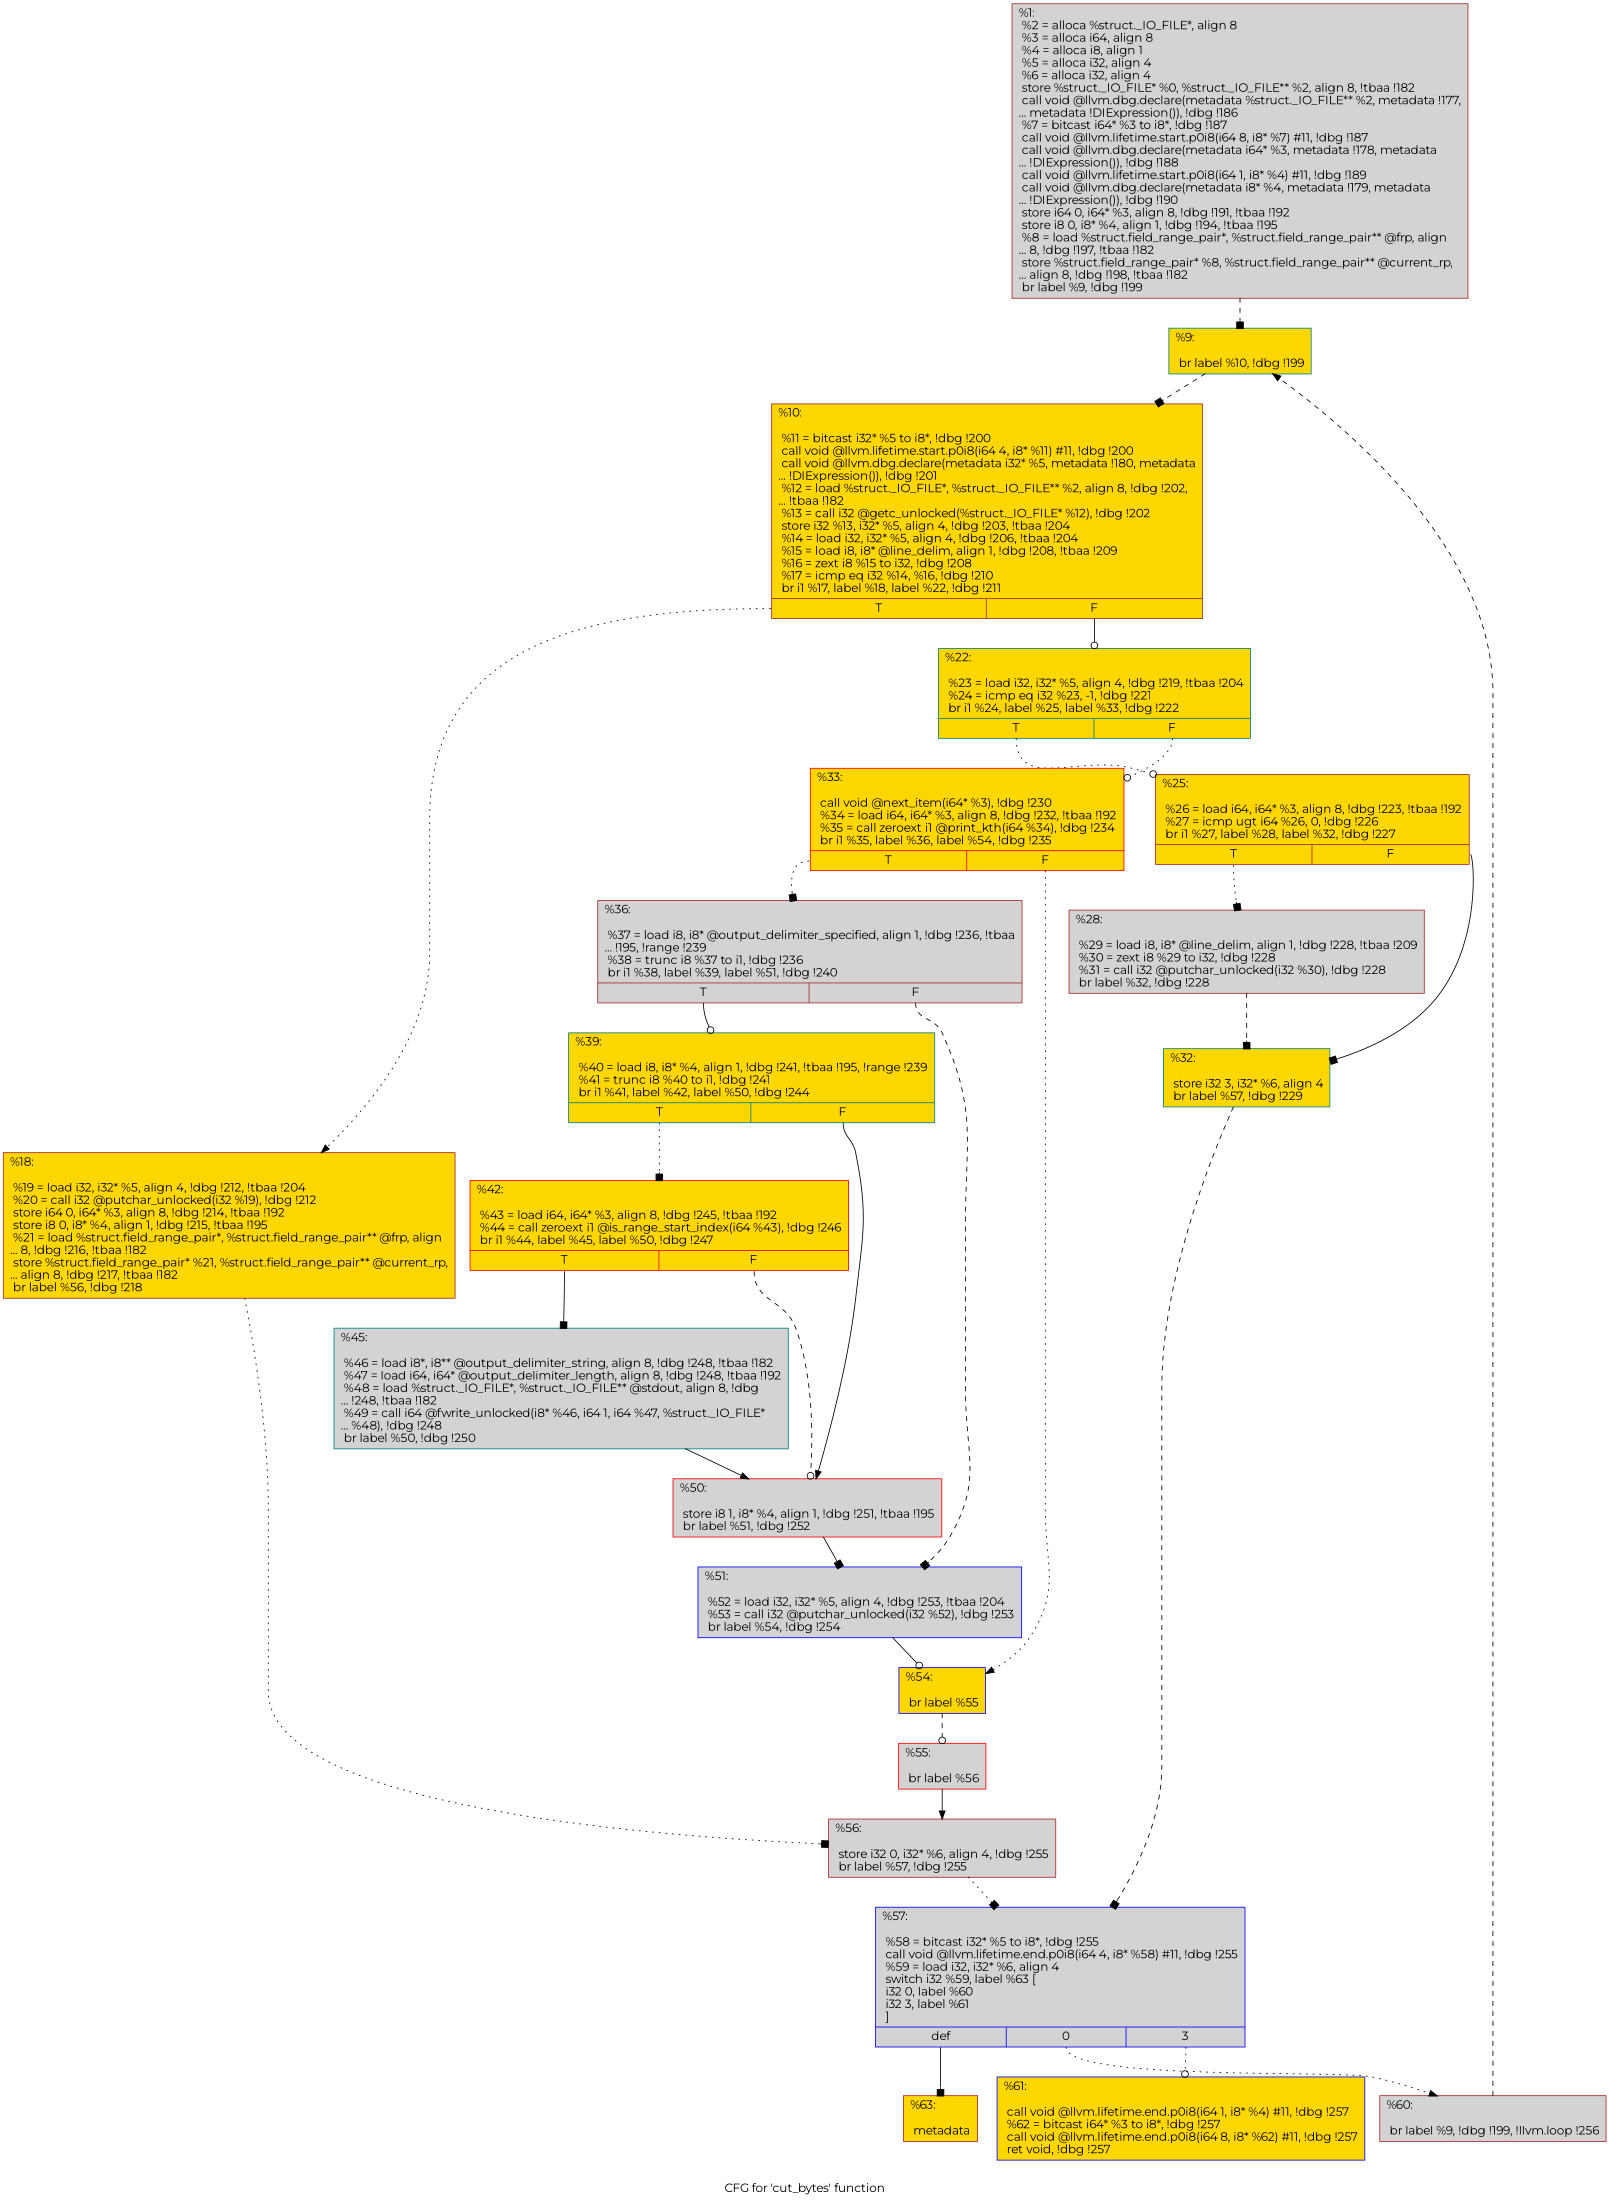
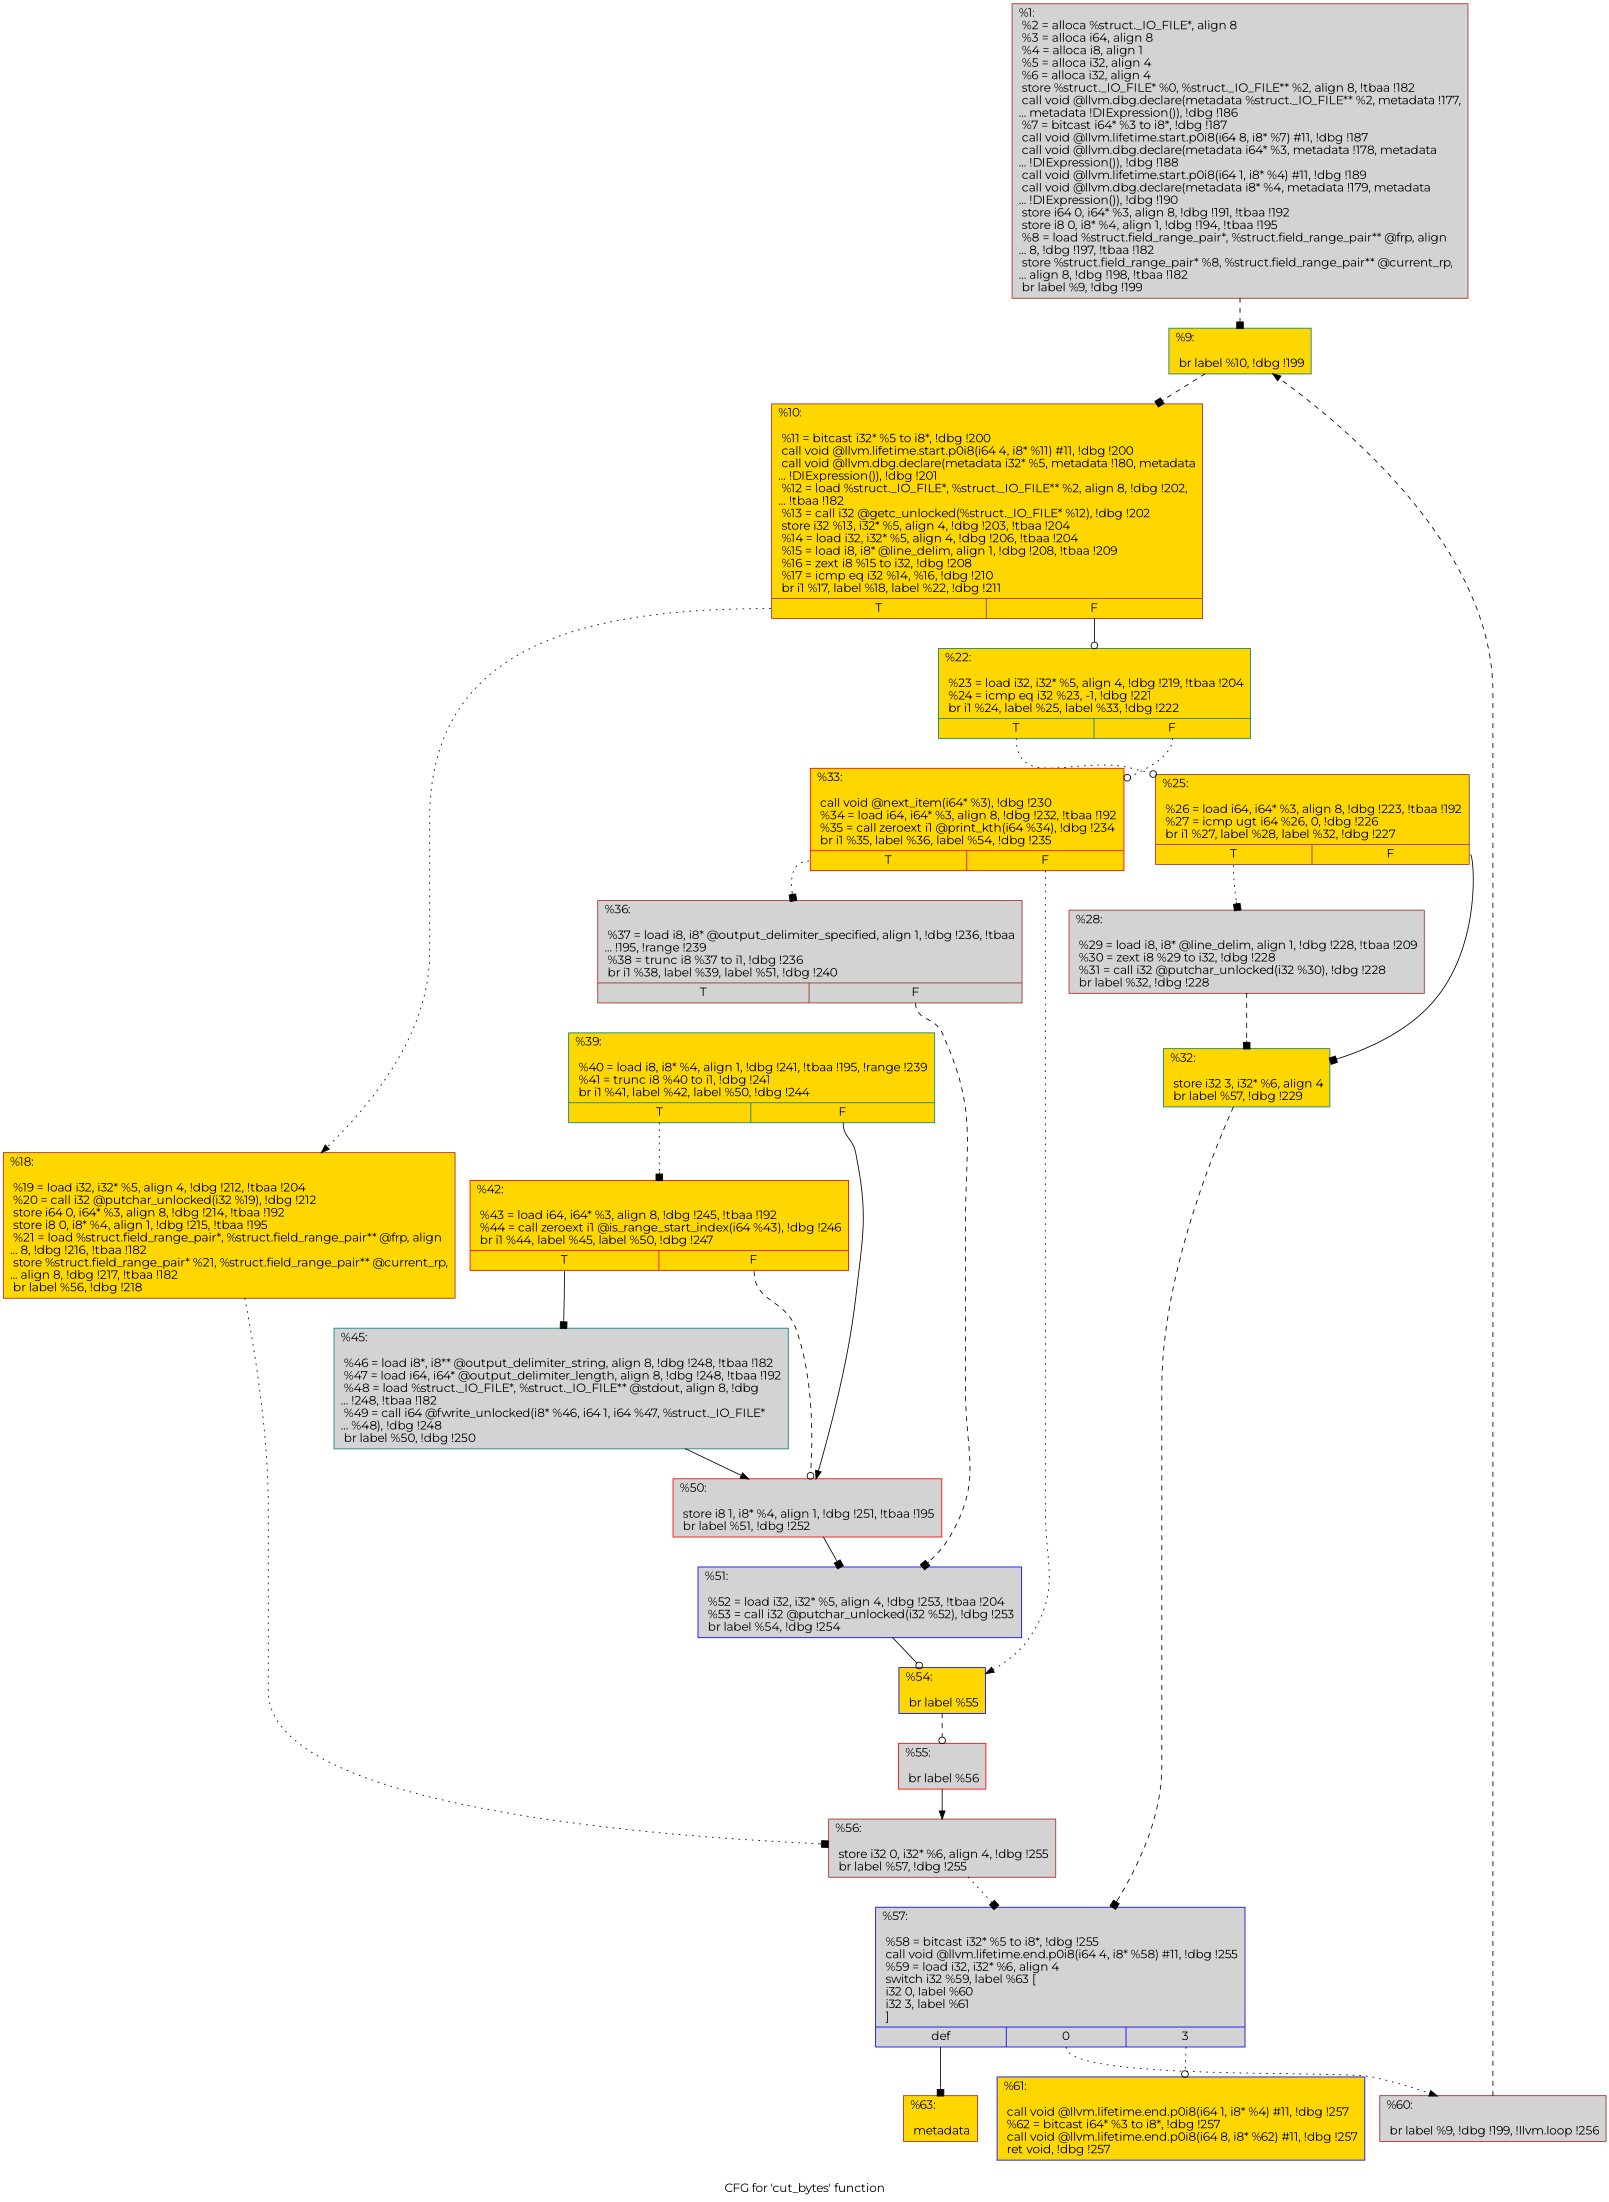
edge "%36:" -> "%39:": removed
